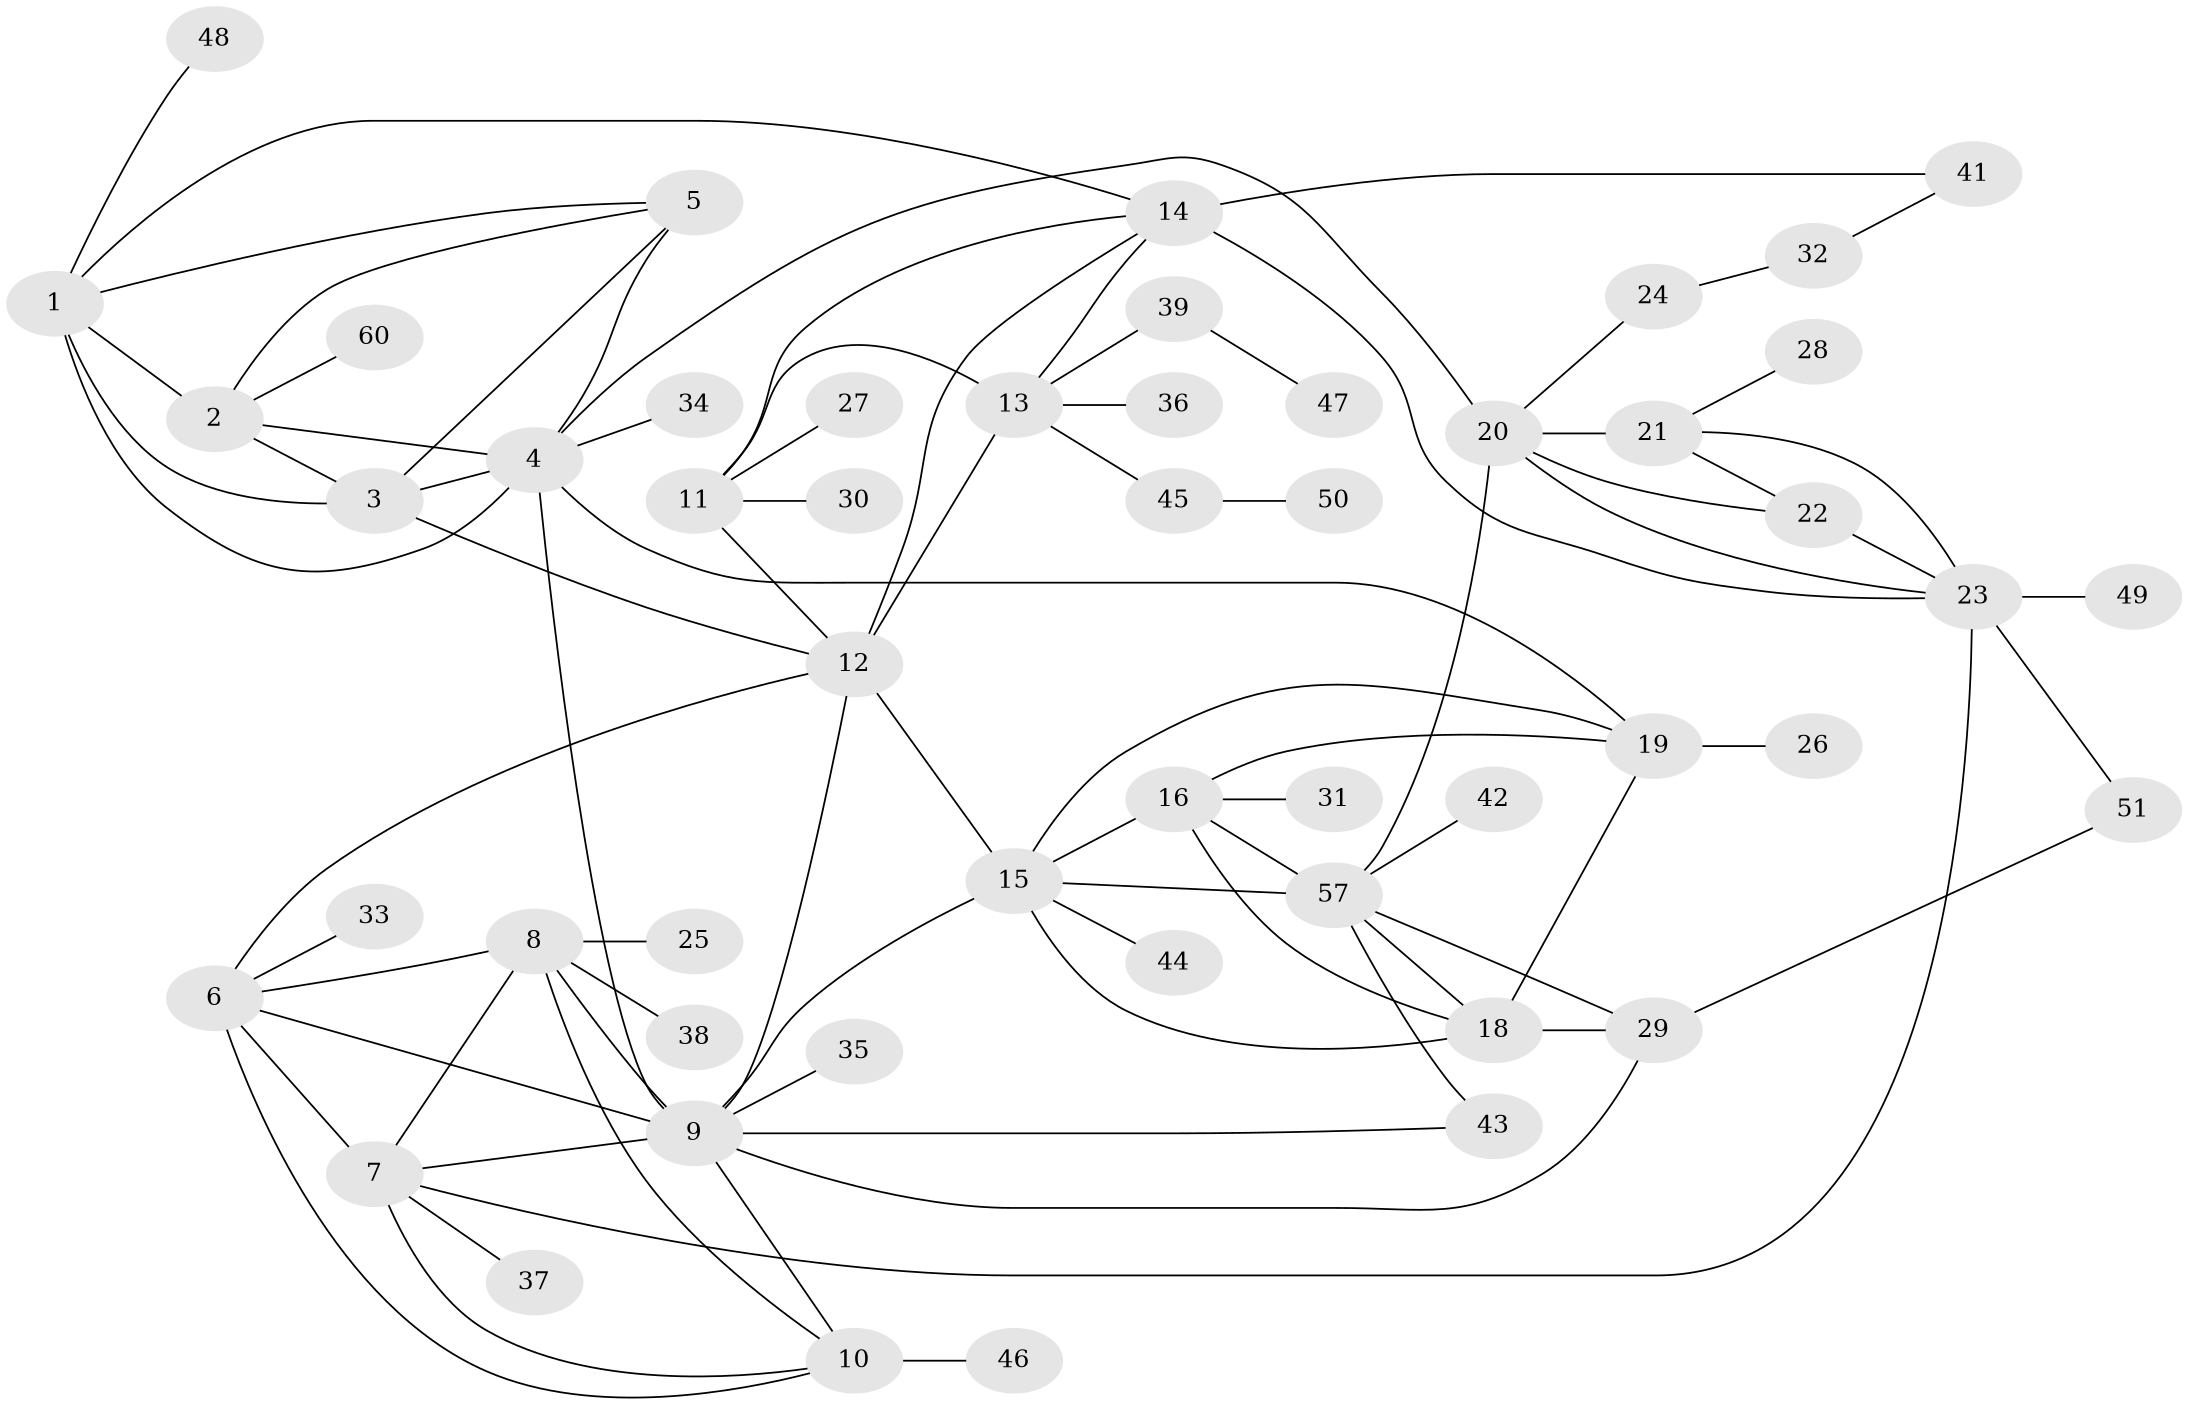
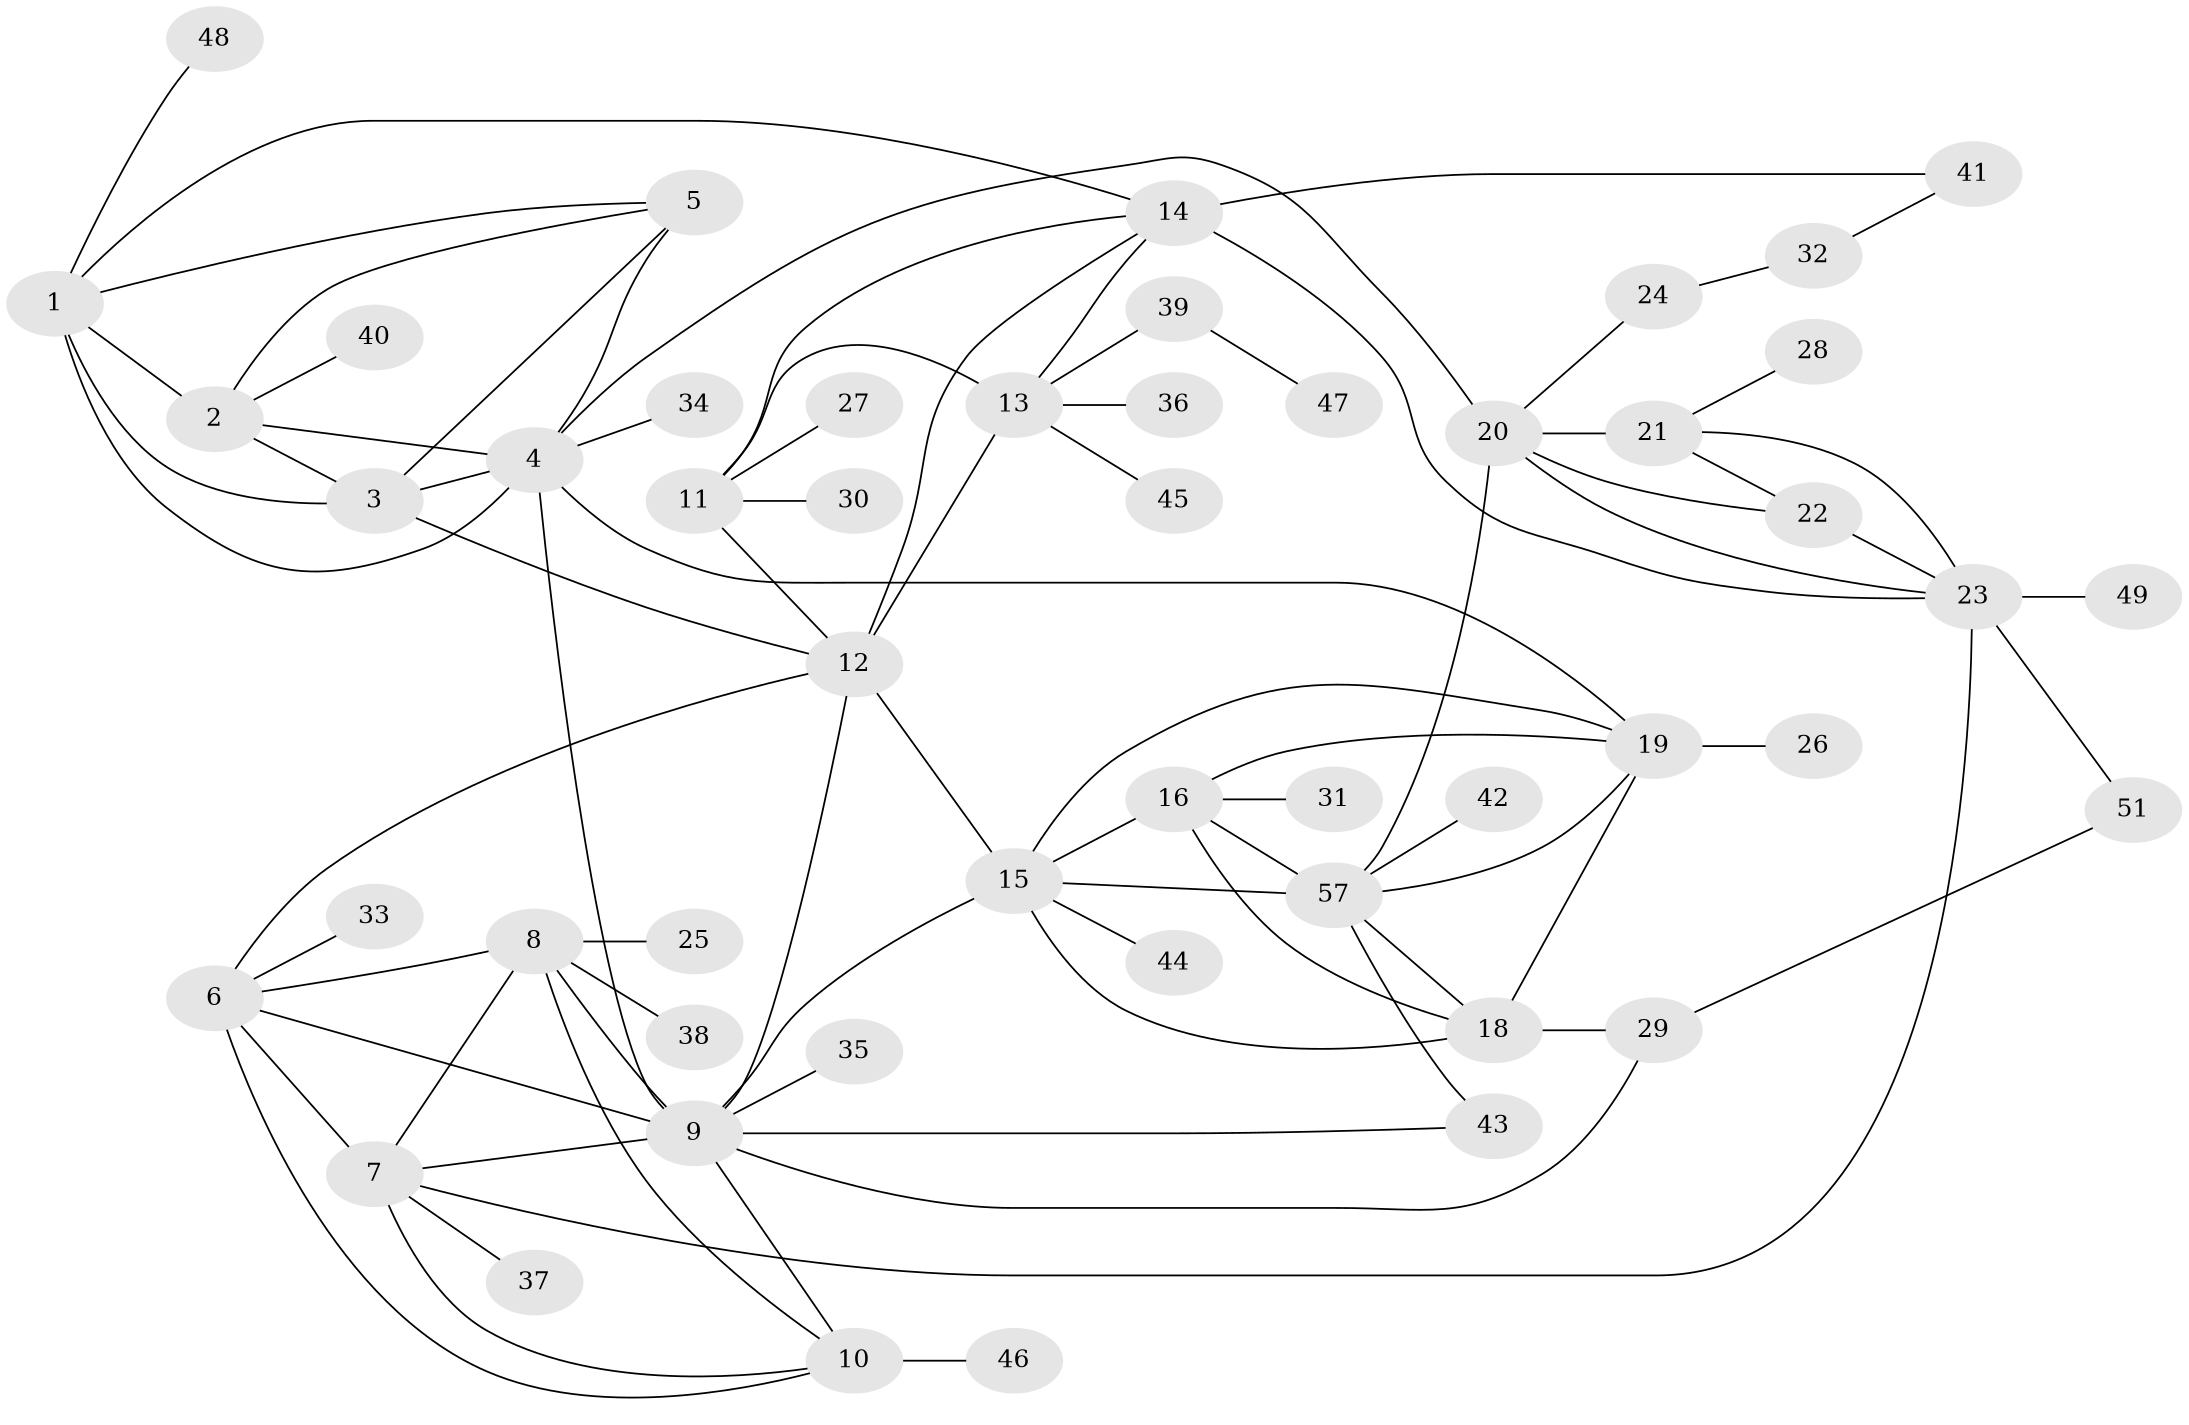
node "60": label "60" -> "40"
node "50": removed
edge "57" -- "29": now "57" -- "19"
